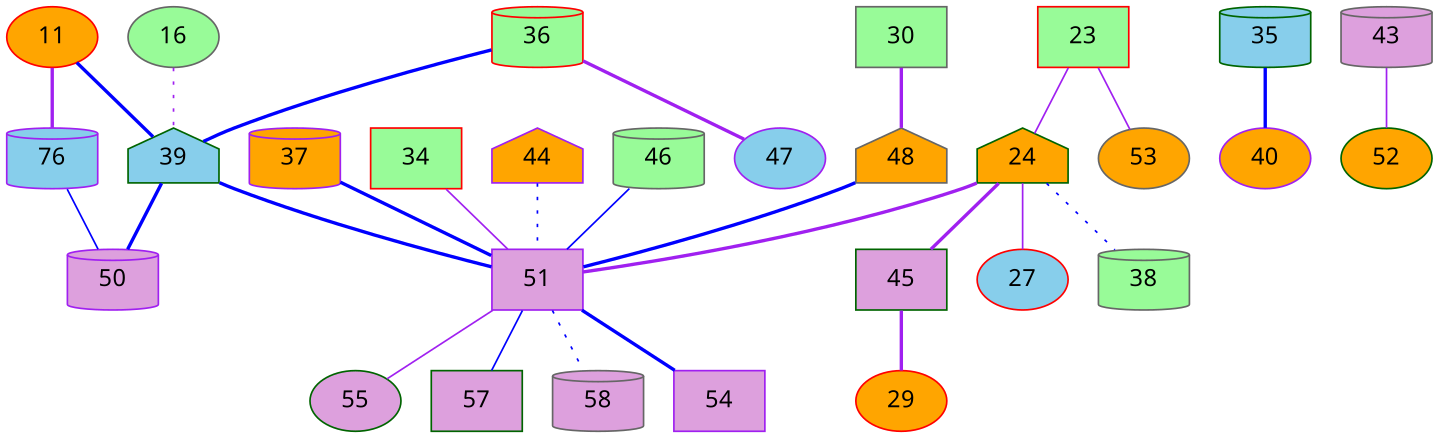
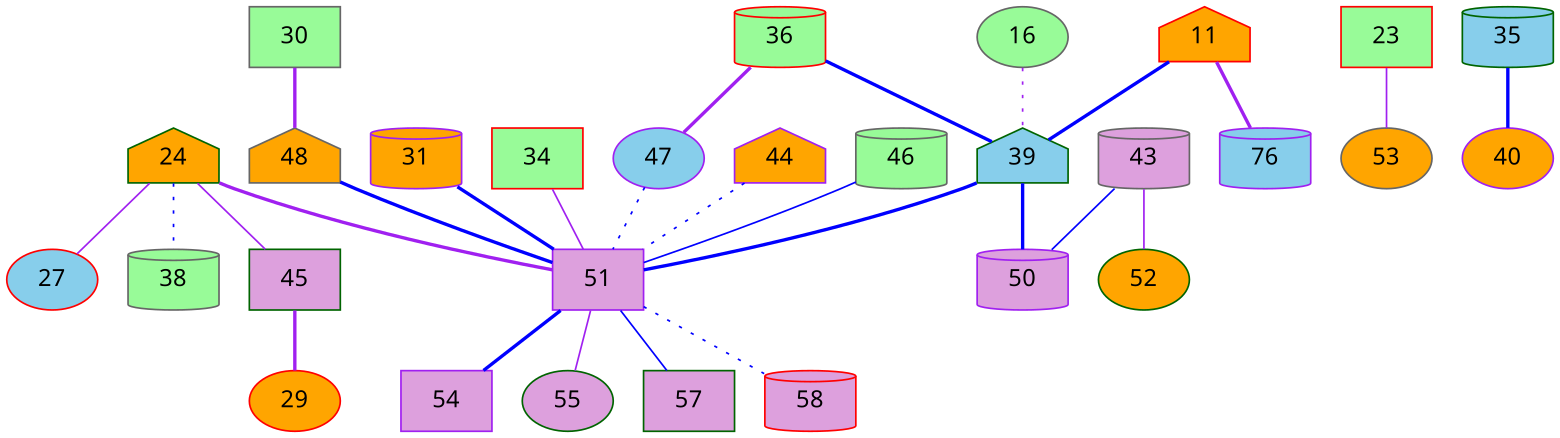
node "11": shape ellipse -> house
edge "23" -- "24": removed
node "37": label "37" -> "31"
edge "24" -- "45": style bold -> solid
edge "47" -- "51": added
edge "76" -- "50": now "43" -- "50"
node "58": color gray40 -> red
